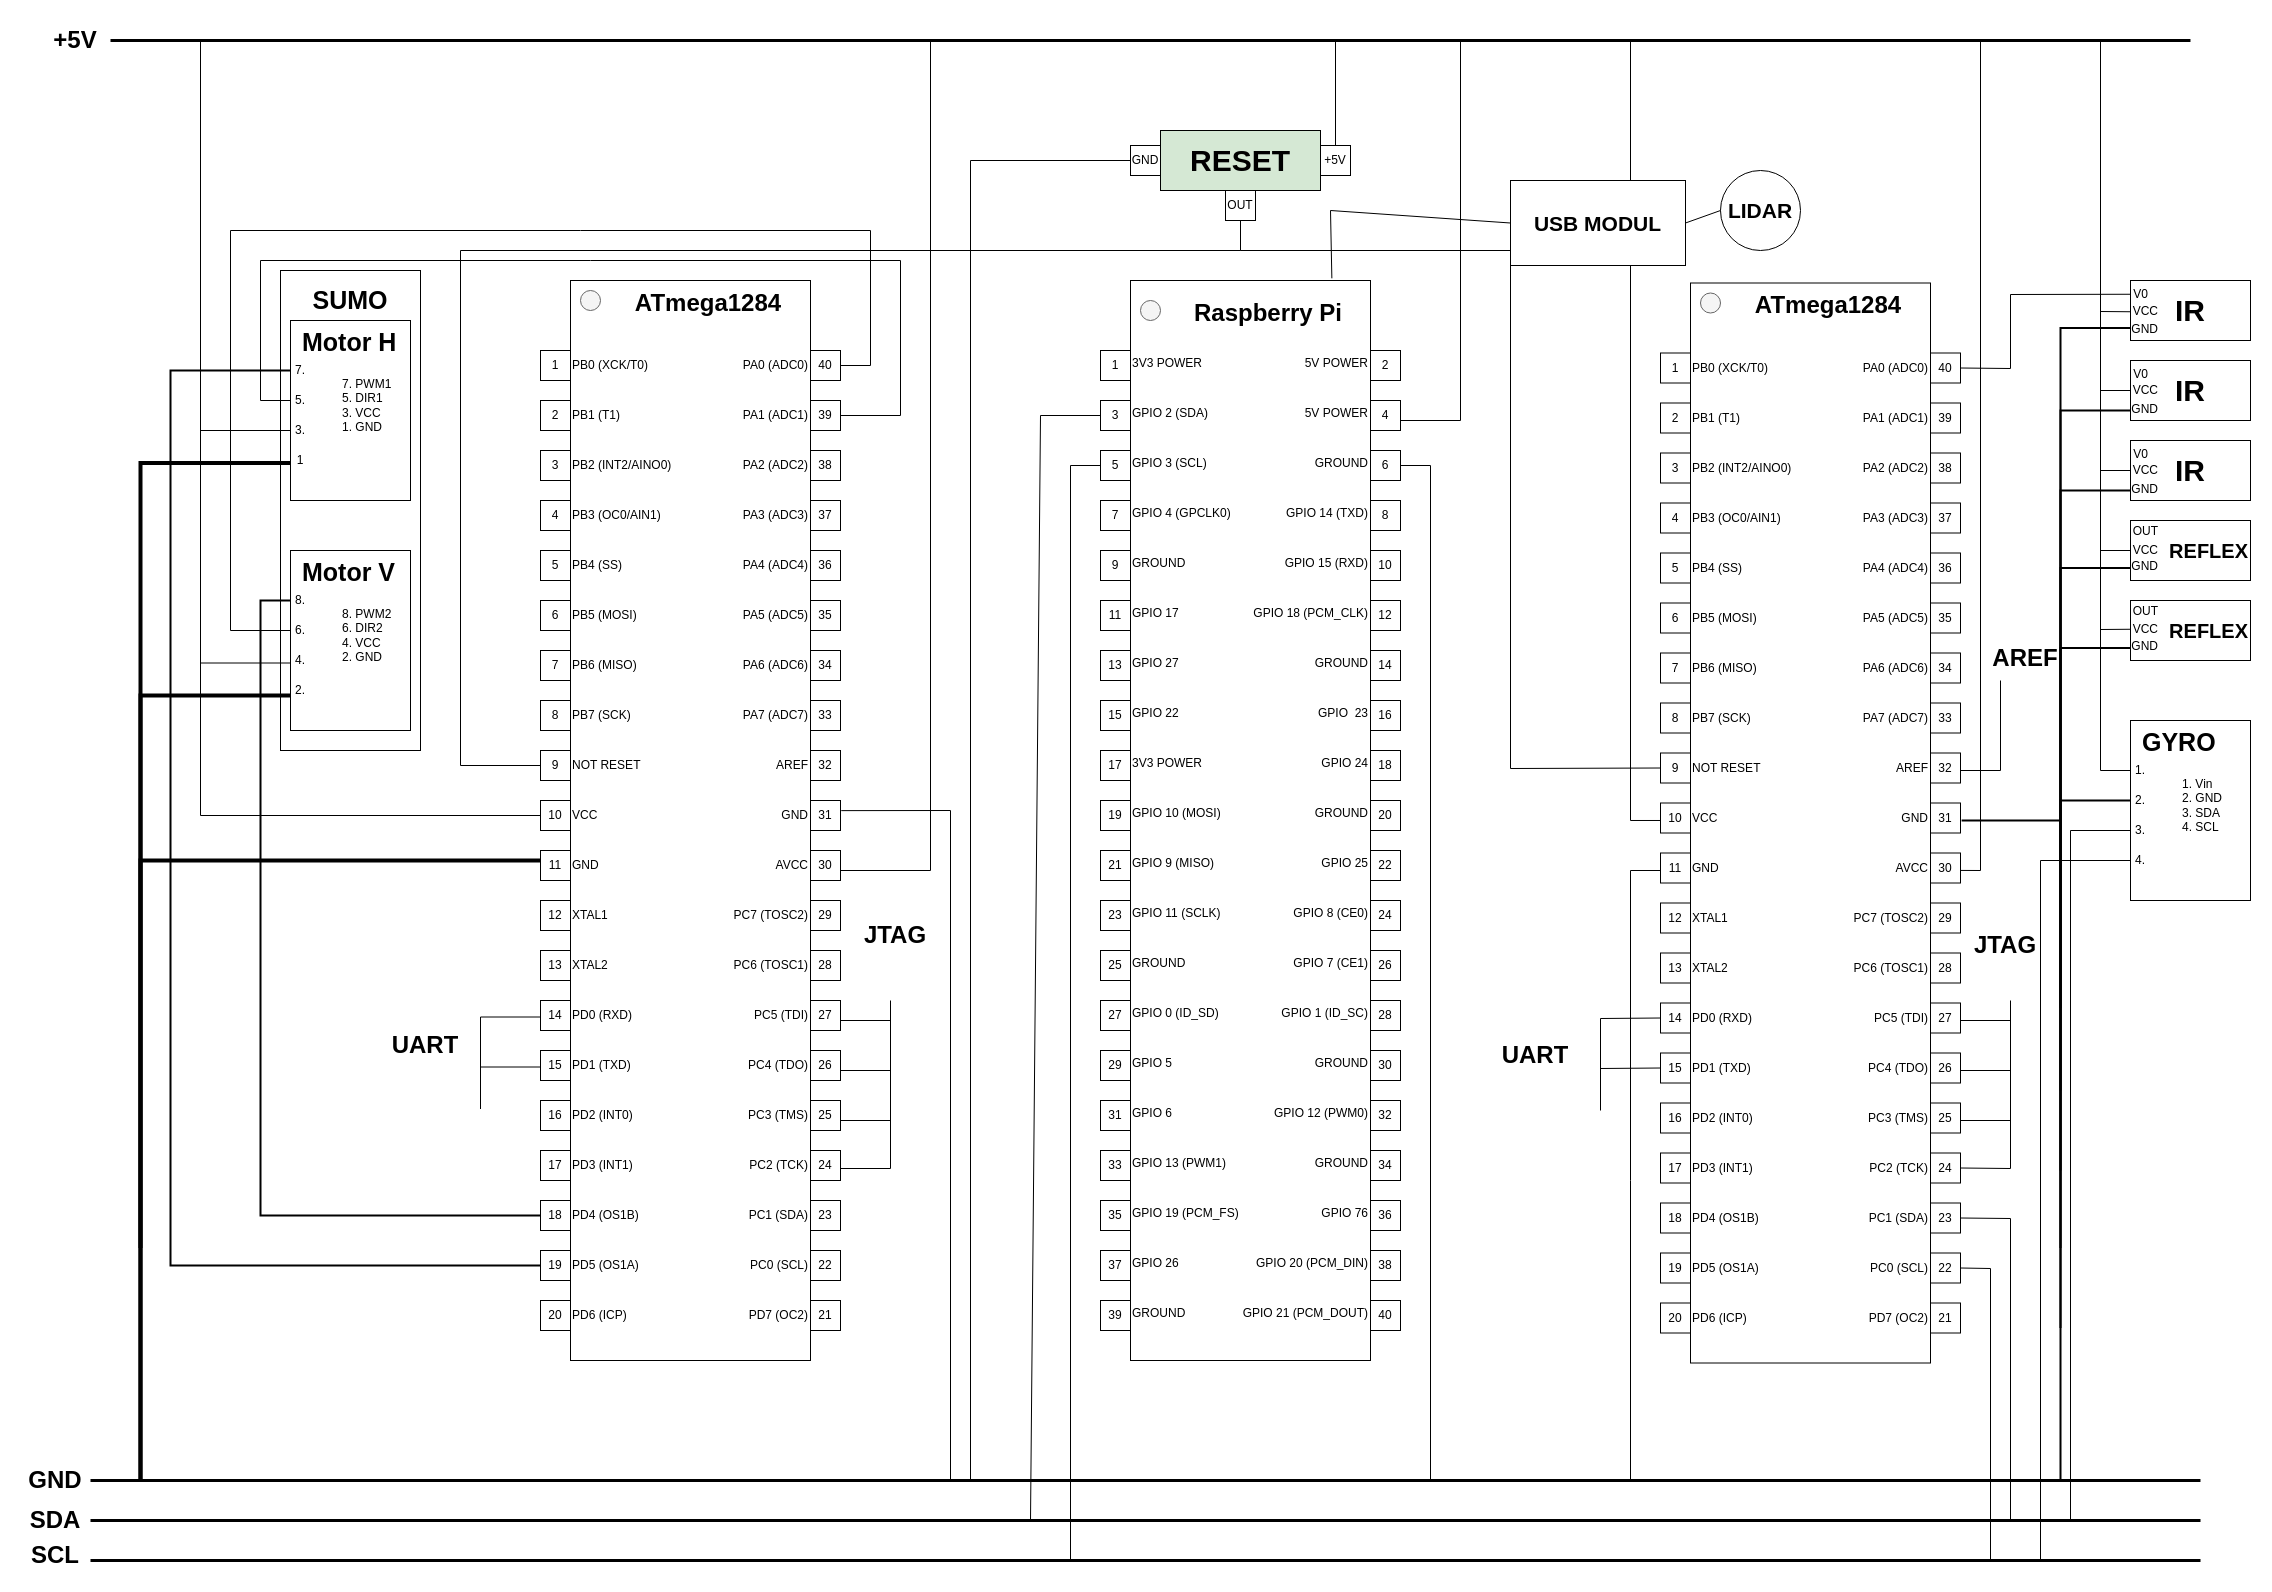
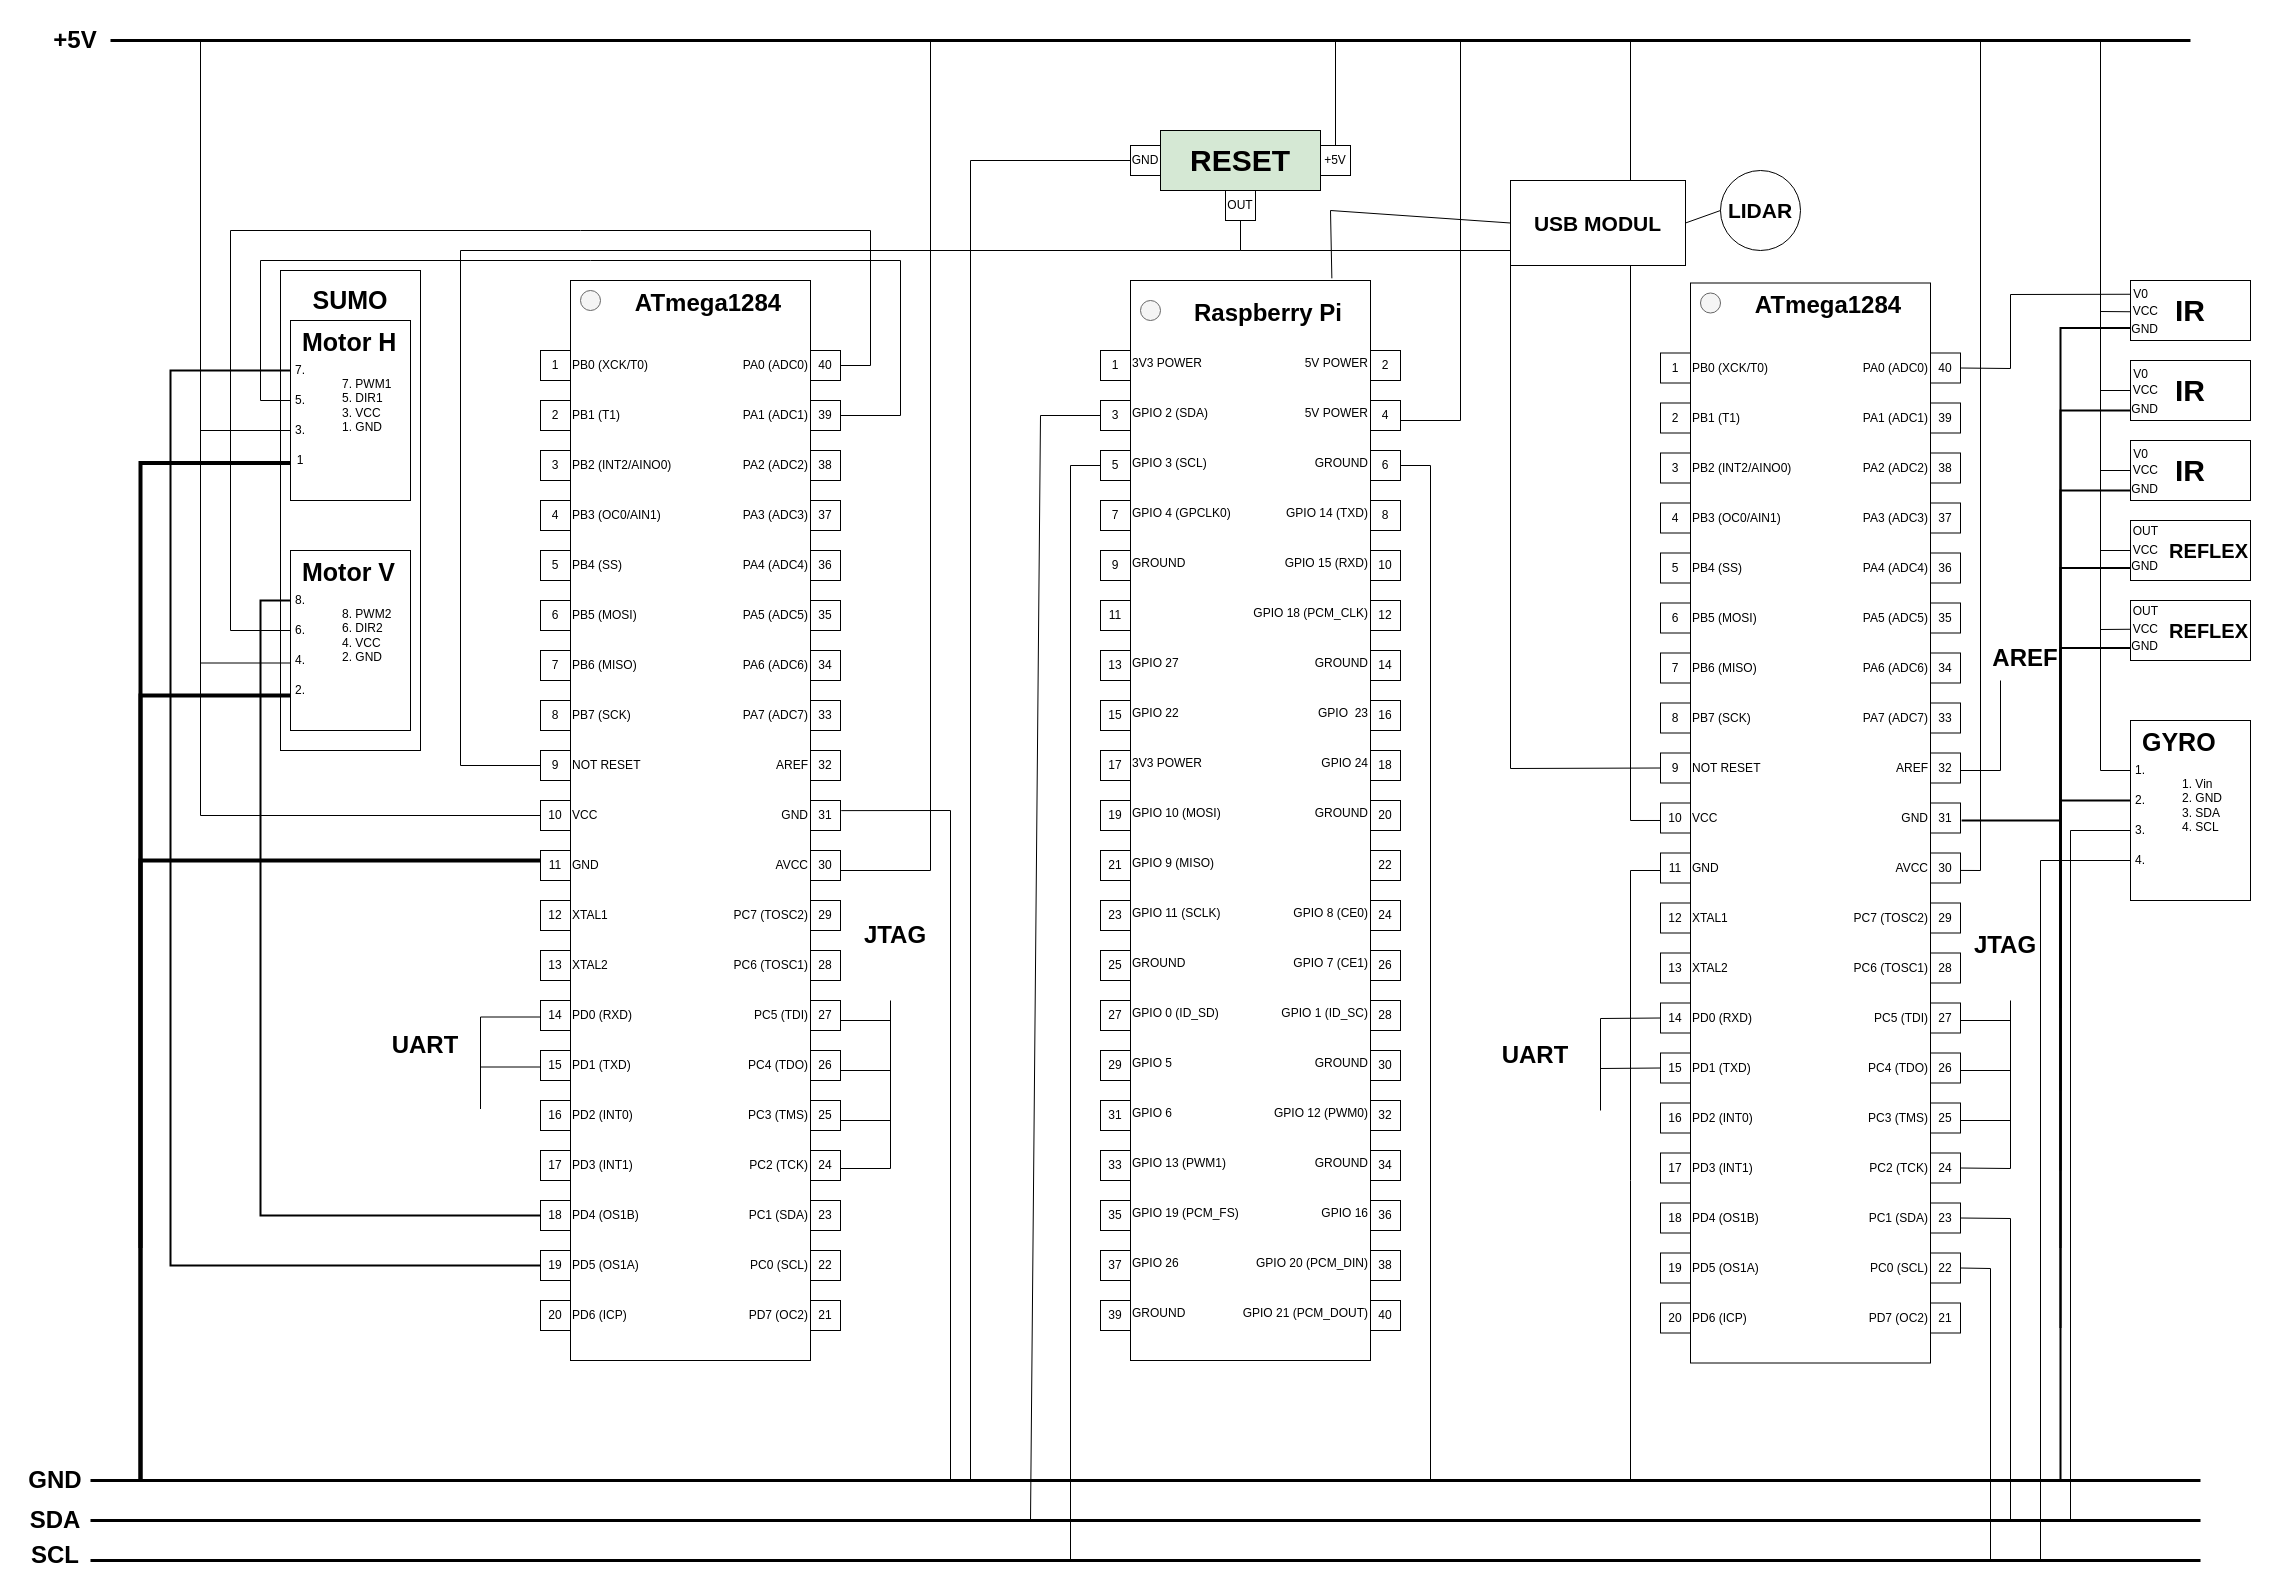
node "GPIO 17": removed
node "GPIO 25": removed
node "GPIO 76": label "GPIO 76" -> "GPIO 16"
